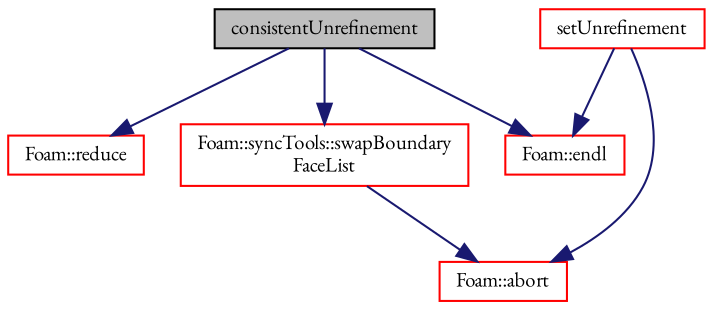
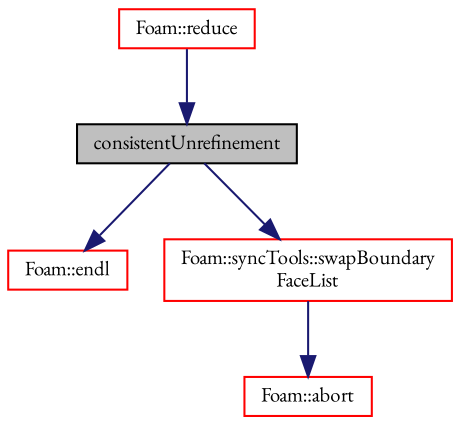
node "setUnrefinement": removed
edge "consistentUnrefinement" -> "Foam::reduce": reversed
